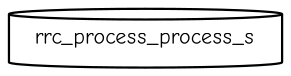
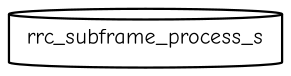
node "rrc_process_process_s": label "rrc_process_process_s" -> "rrc_subframe_process_s"
